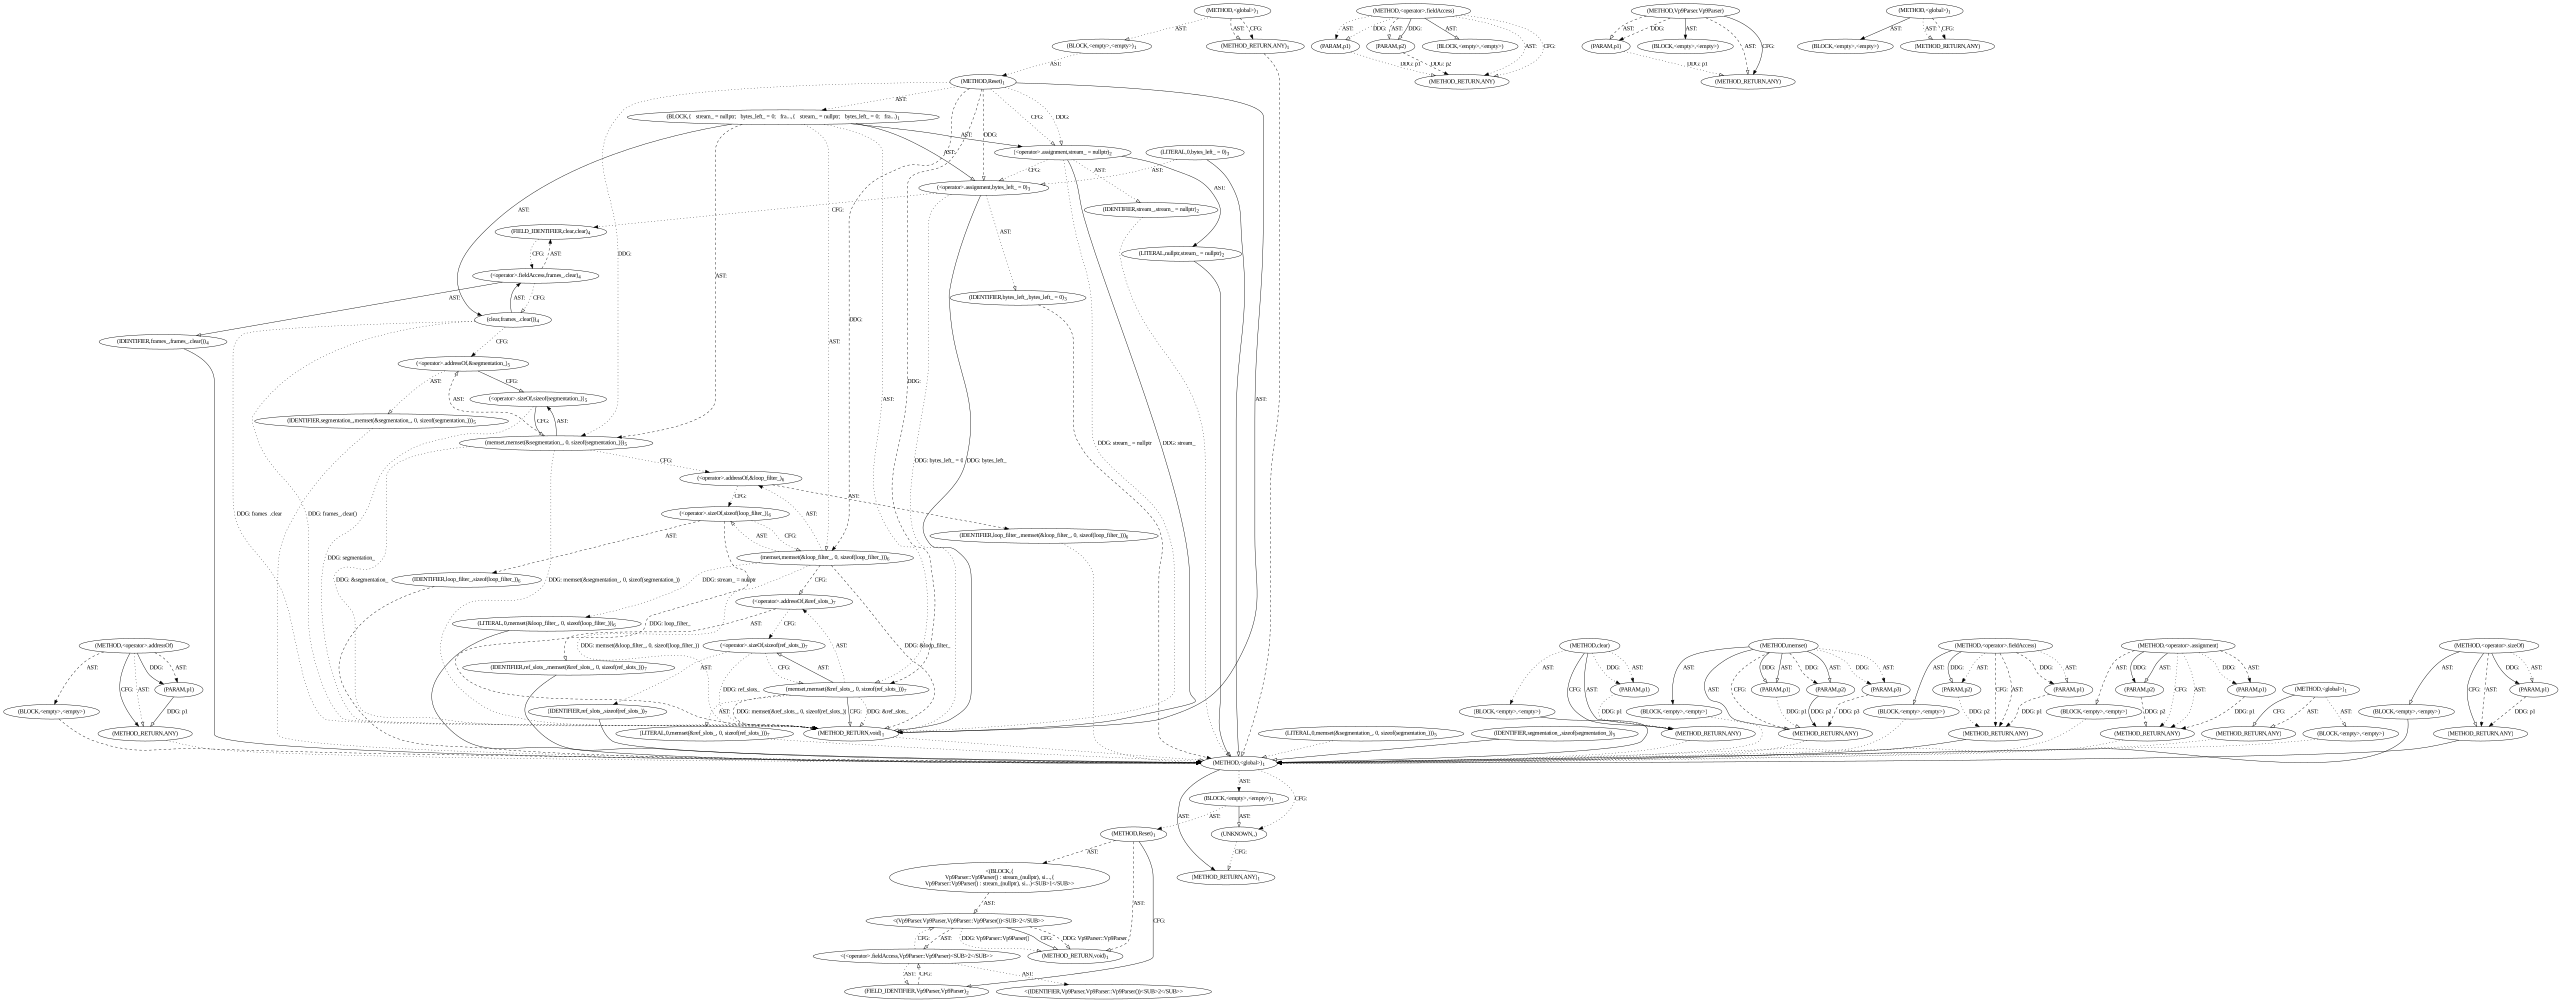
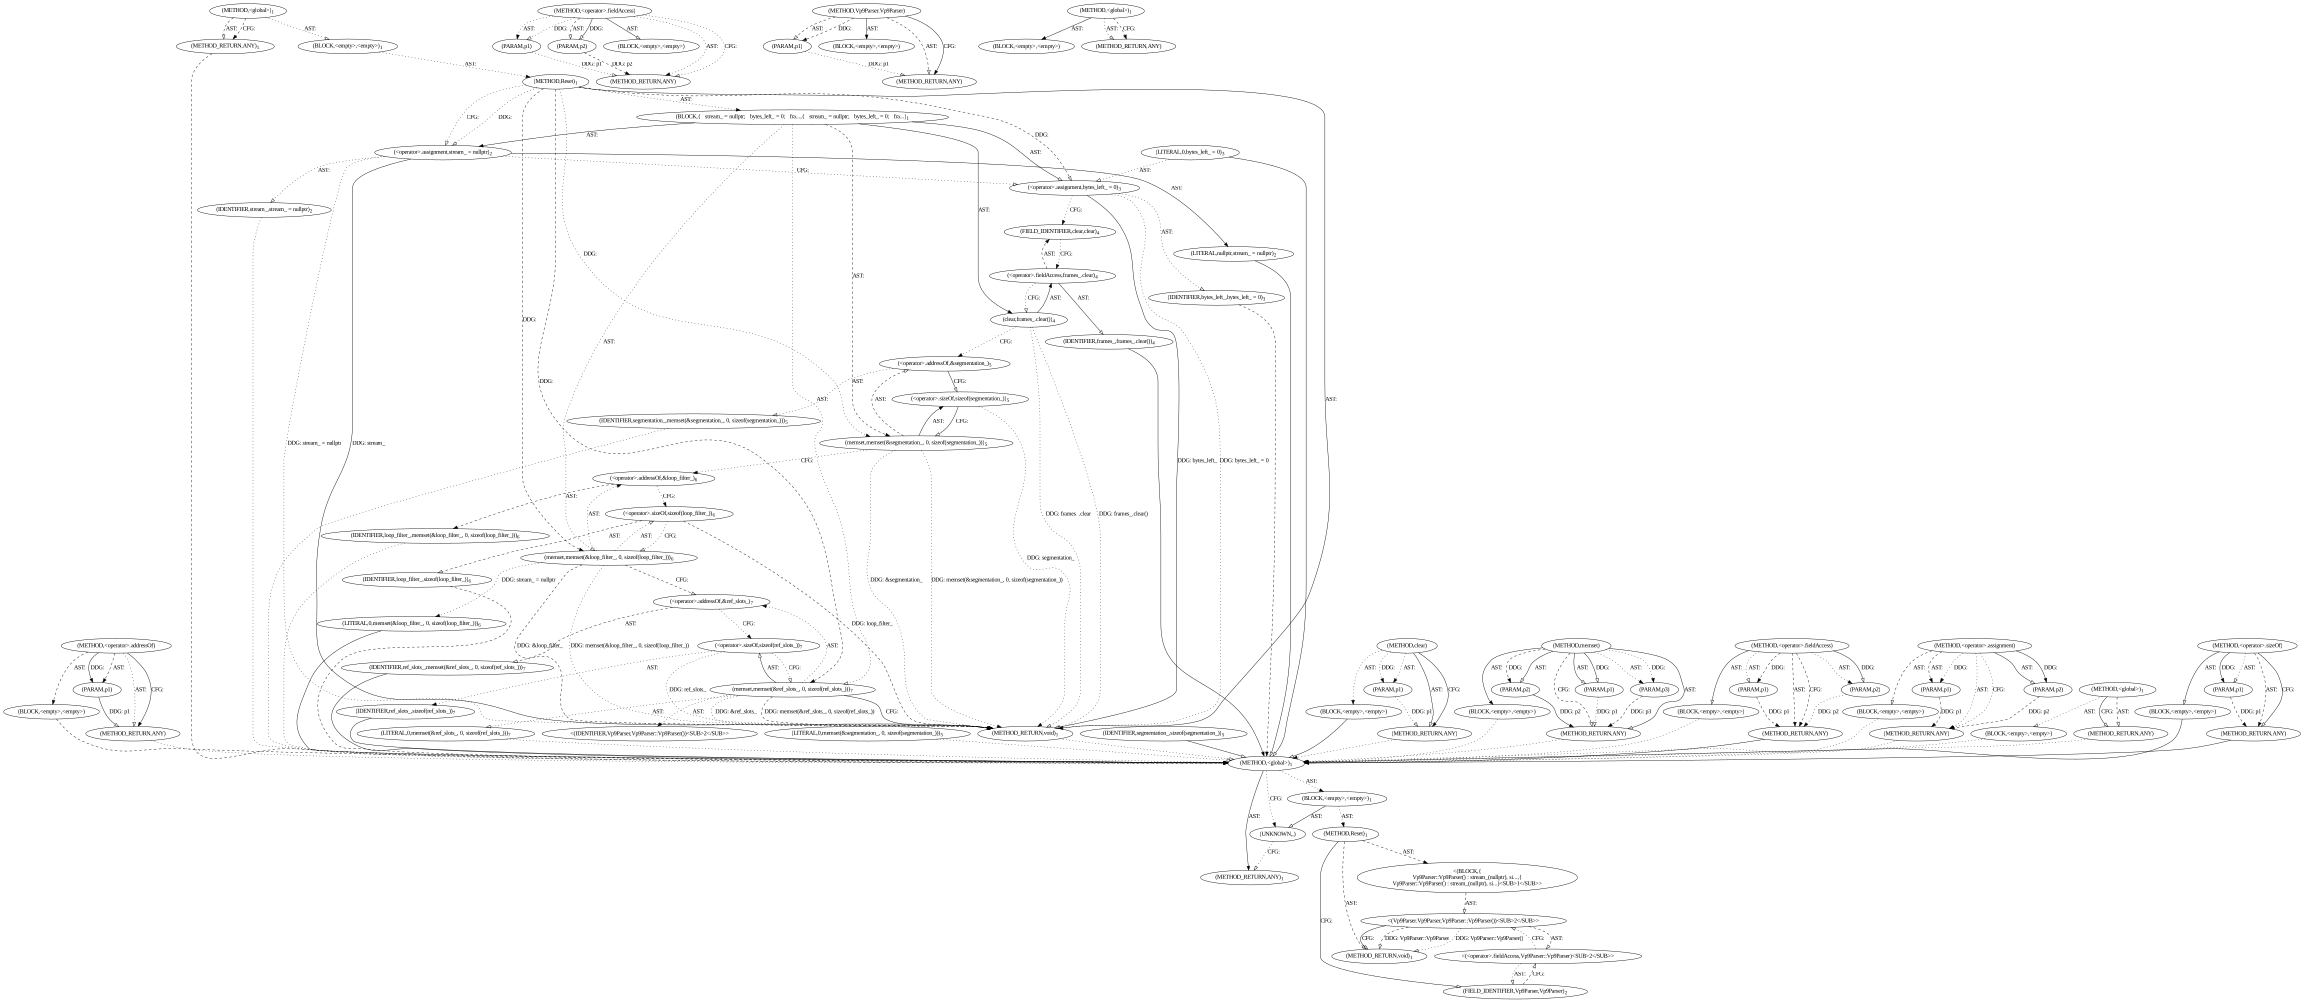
edge "(<operator>.sizeOf,sizeof(loop_filter_))" -> "(IDENTIFIER,loop_filter_,sizeof(loop_filter_))": arrowhead normal -> onormal
edge "<(<operator>.fieldAccess,Vp9Parser::Vp9Parser)<SUB>2</SUB>>" -> "<(IDENTIFIER,Vp9Parser,Vp9Parser::Vp9Parser())<SUB>2</SUB>>": now "(memset,memset(&ref_slots_, 0, sizeof(ref_slots_)))" -> "<(IDENTIFIER,Vp9Parser,Vp9Parser::Vp9Parser())<SUB>2</SUB>>"
